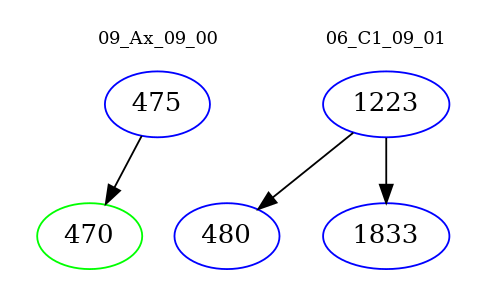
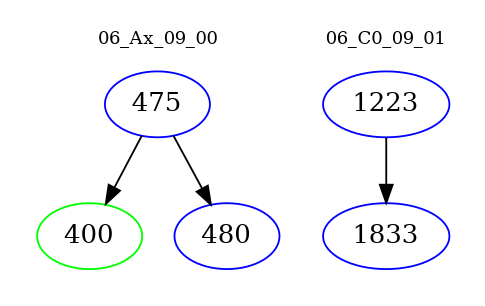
cluster "09_Ax_09_00": label "09_Ax_09_00" -> "06_Ax_09_00"
cluster "06_C1_09_01": label "06_C1_09_01" -> "06_C0_09_01"
edge "1223" -> "480": now "475" -> "480"
node "470": label "470" -> "400"
